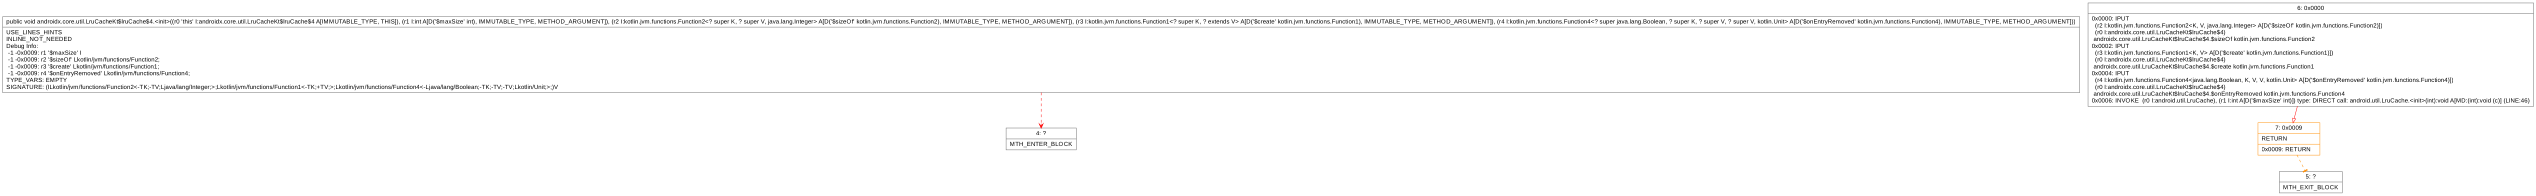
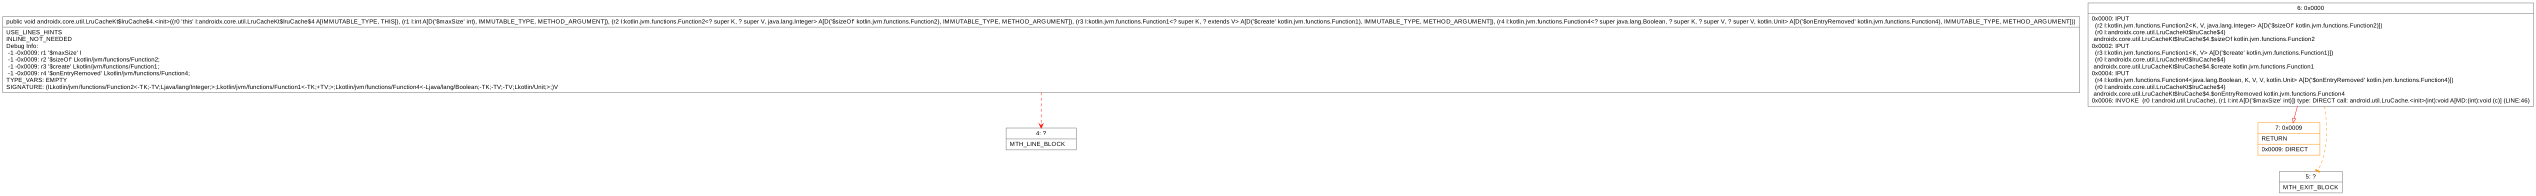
node "4: ?": text "MTH_ENTER_BLOCK" -> "MTH_LINE_BLOCK"
node "7: 0x0009": text "0x0009: RETURN" -> "0x0009: DIRECT"
edge "7: 0x0009" -> "5: ?": now "6: 0x0000" -> "5: ?"
